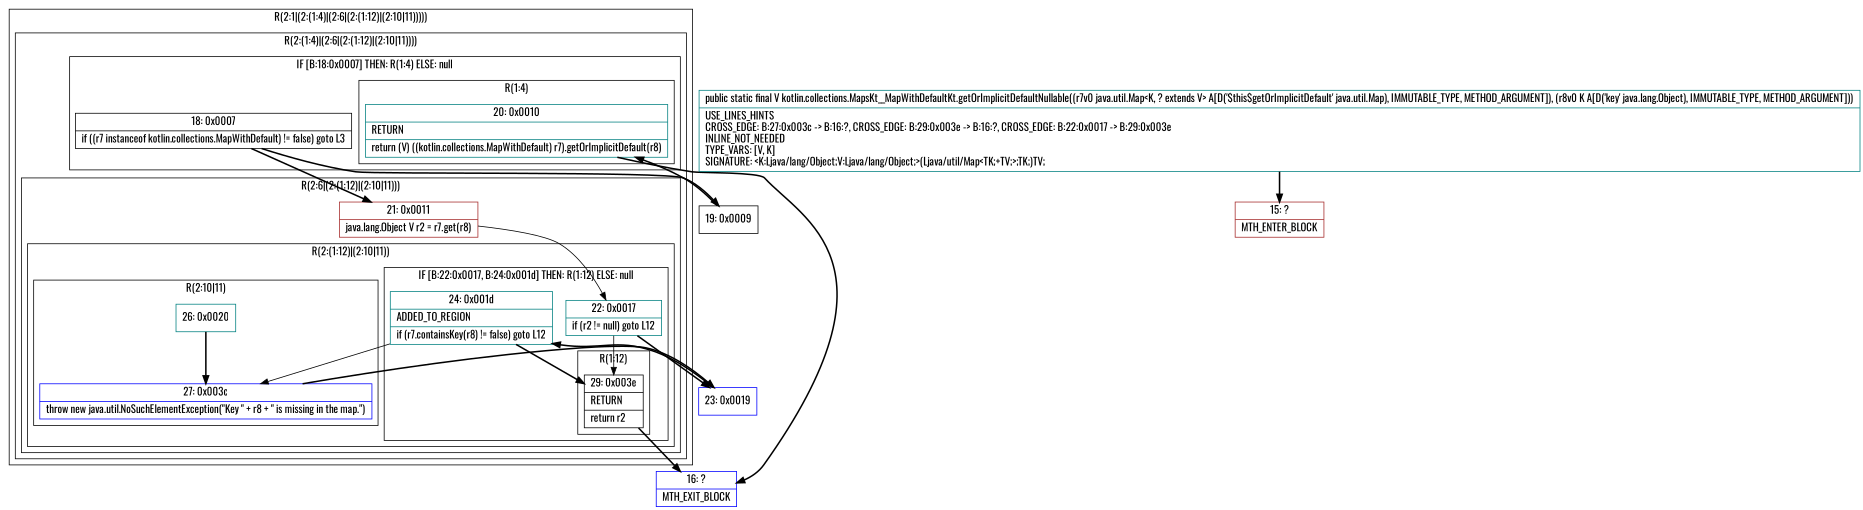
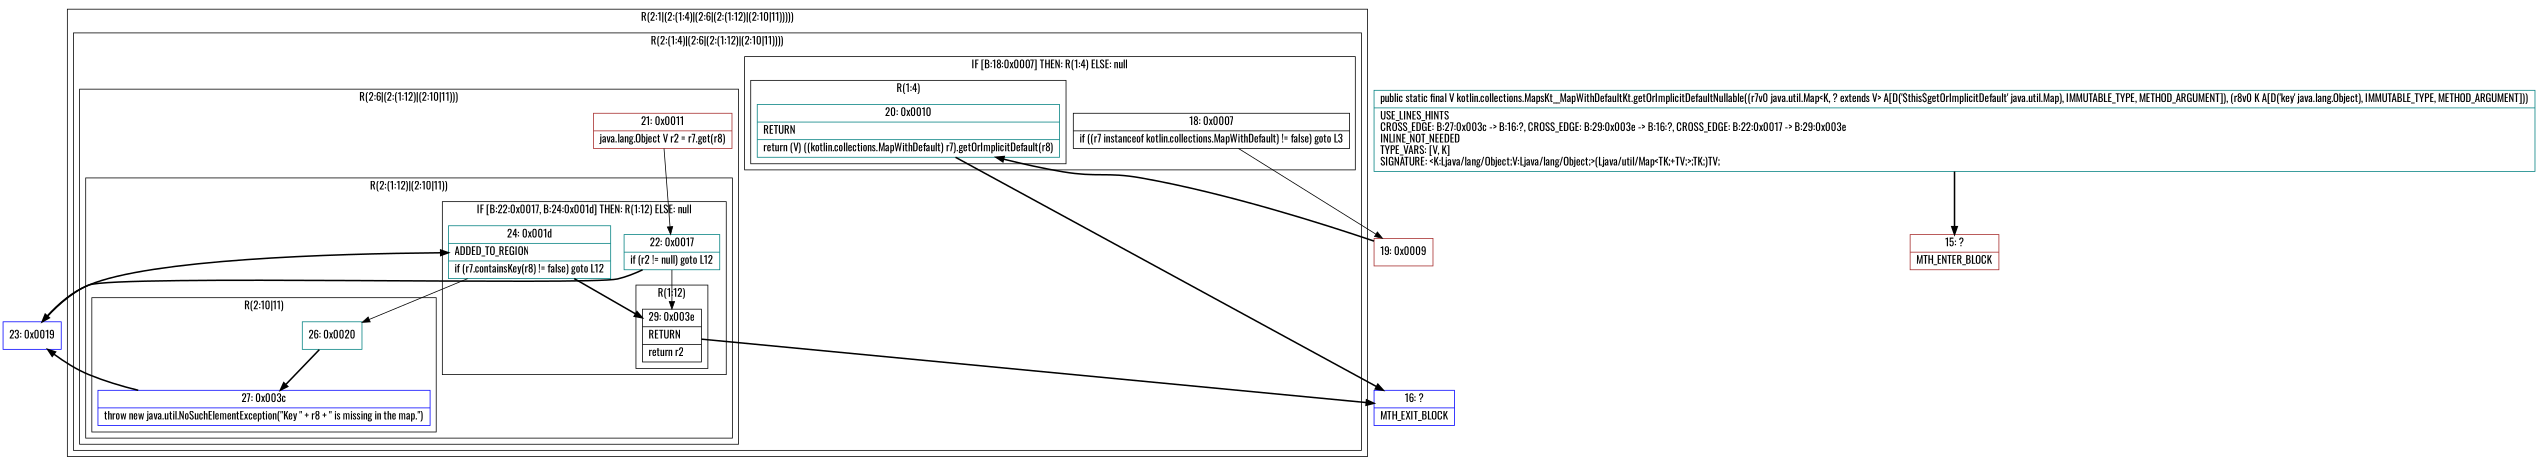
edge "18: 0x0007" -> "21: 0x0011": removed
edge "18: 0x0007" -> "19: 0x0009": style bold -> solid
node "19: 0x0009": color black -> brown
edge "24: 0x001d" -> "27: 0x003c": now "24: 0x001d" -> "26: 0x0020"
